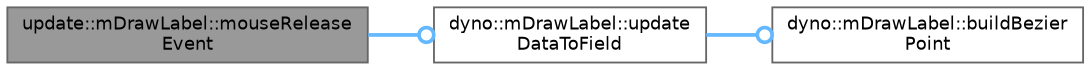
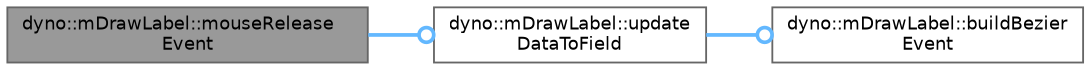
node "update::mDrawLabel::mouseRelease Event": label "update::mDrawLabel::mouseRelease Event" -> "dyno::mDrawLabel::mouseRelease Event"
node "dyno::mDrawLabel::buildBezier Point": label "dyno::mDrawLabel::buildBezier Point" -> "dyno::mDrawLabel::buildBezier Event"
